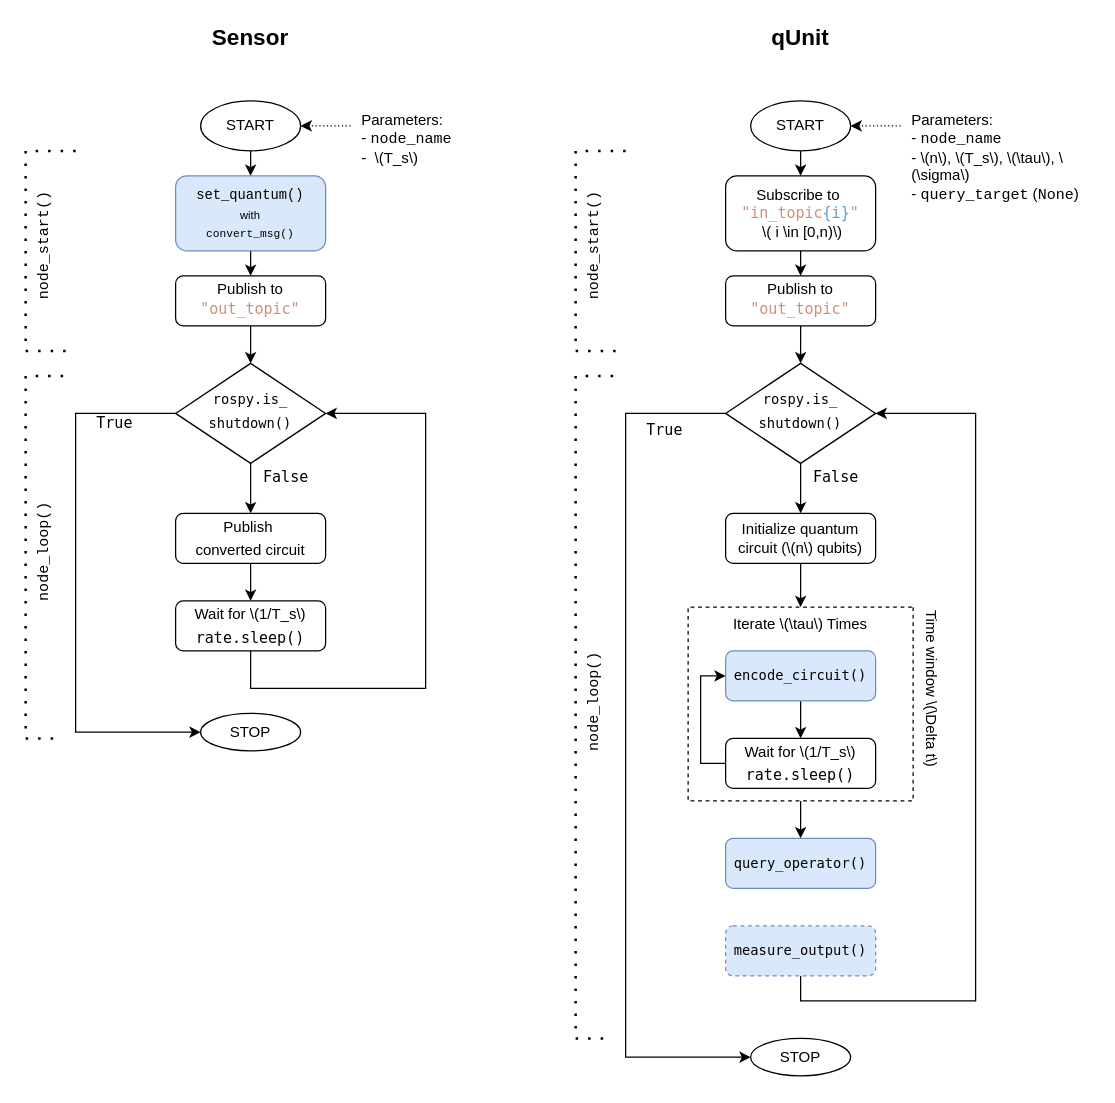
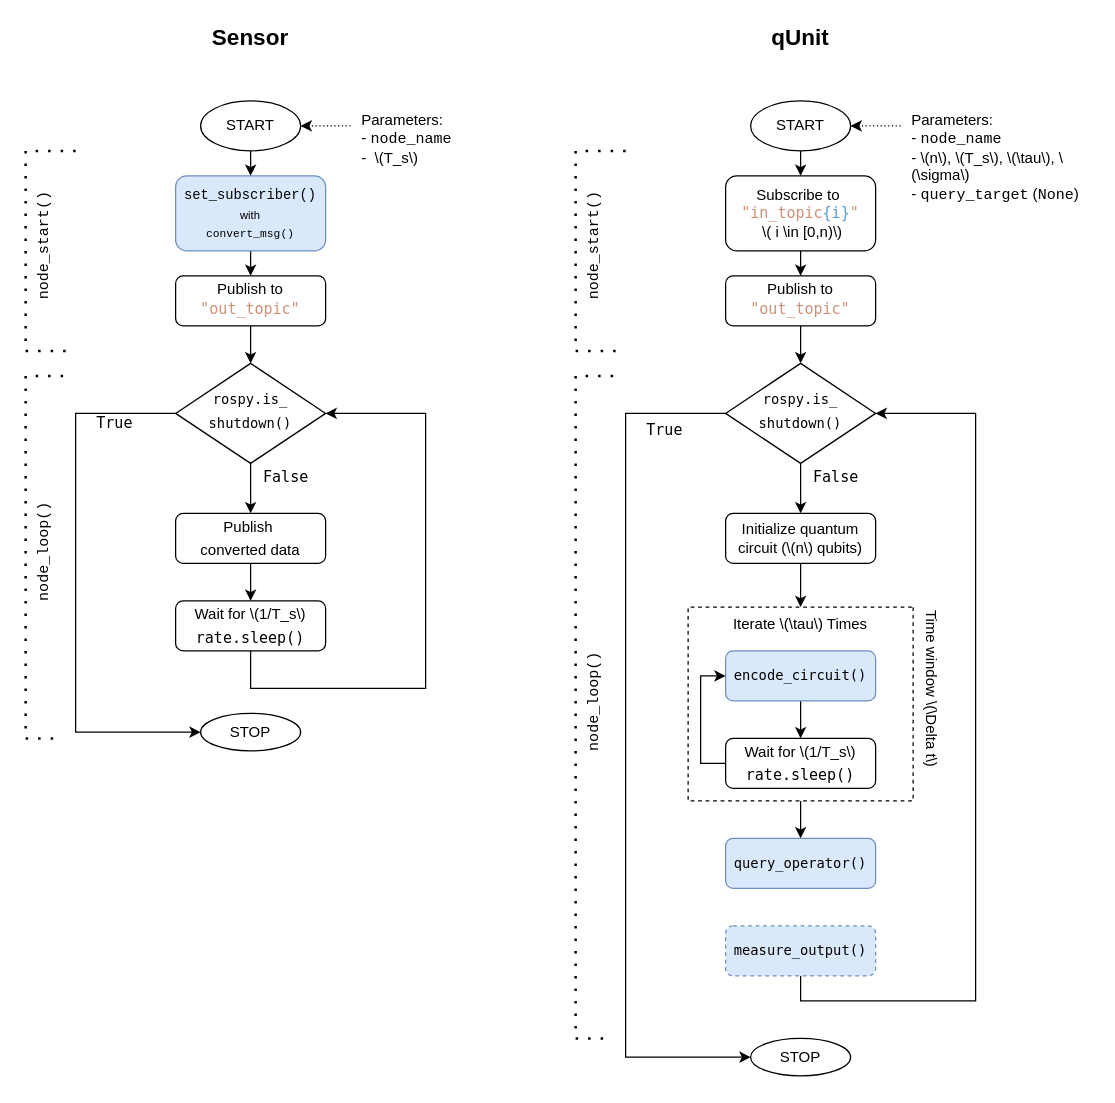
node "set_quantum() with convert_msg()": label "set_quantum() with convert_msg()" -> "set_subscriber() with convert_msg()"
node "Publish converted circuit": label "Publish converted circuit" -> "Publish converted data"
